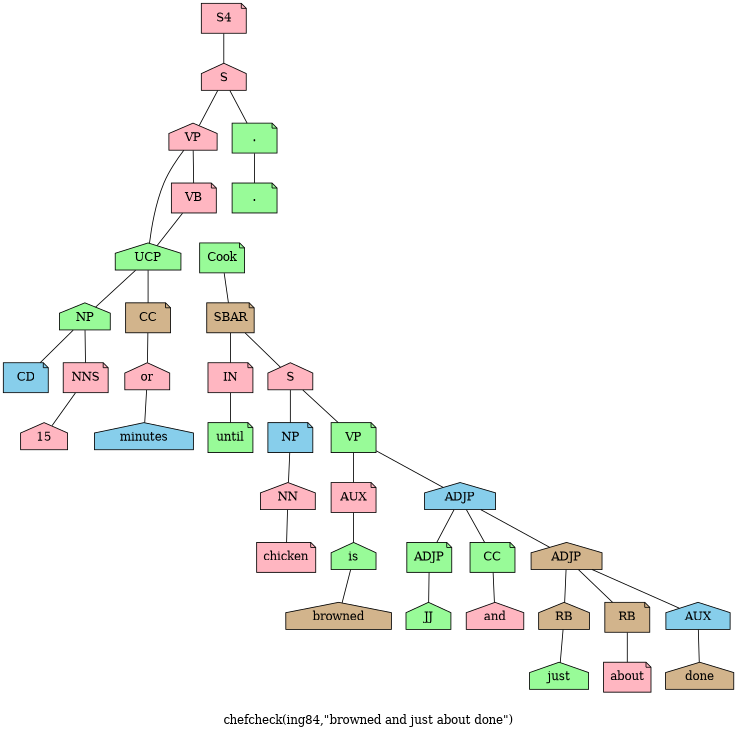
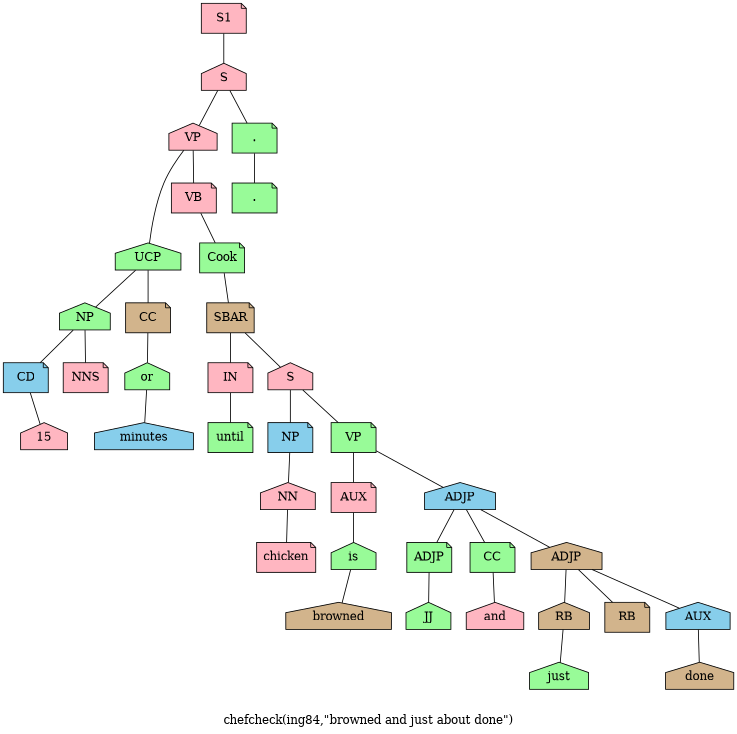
node "S4": label "S4" -> "S1"
edge "VB" -- "UCP": now "VB" -- "Cook"
node "or": fillcolor lightpink -> palegreen
edge "NNS" -- "15": now "CD" -- "15"
node "about": removed
